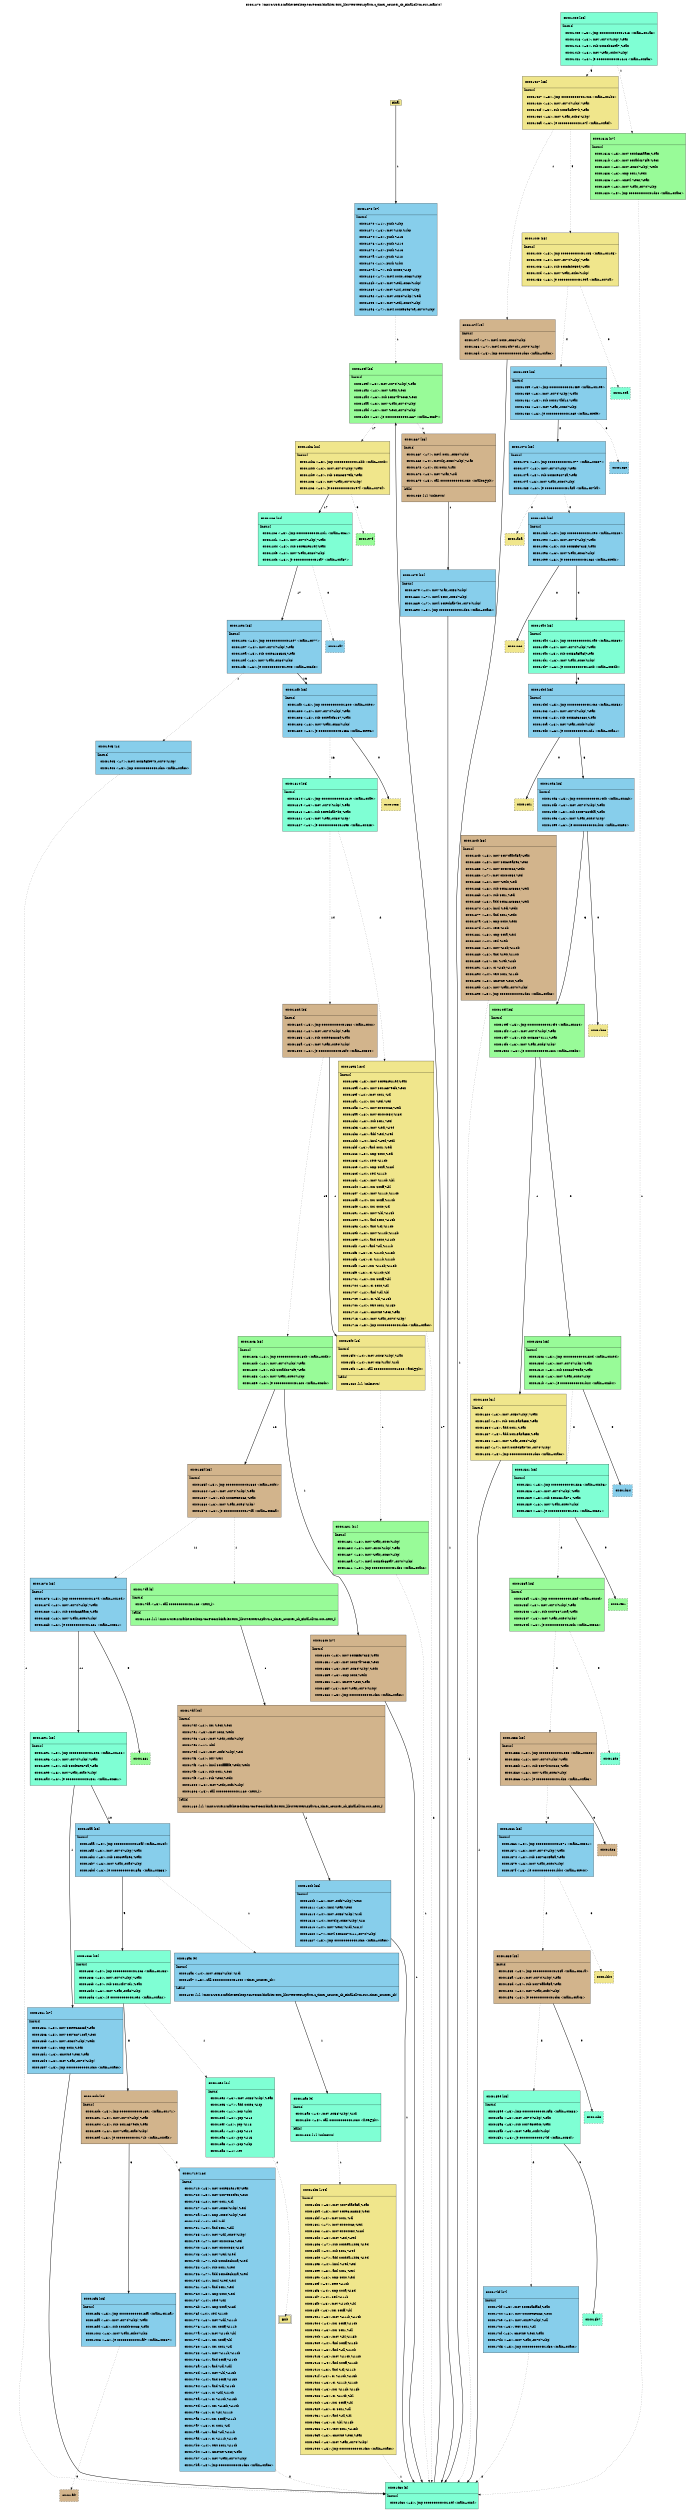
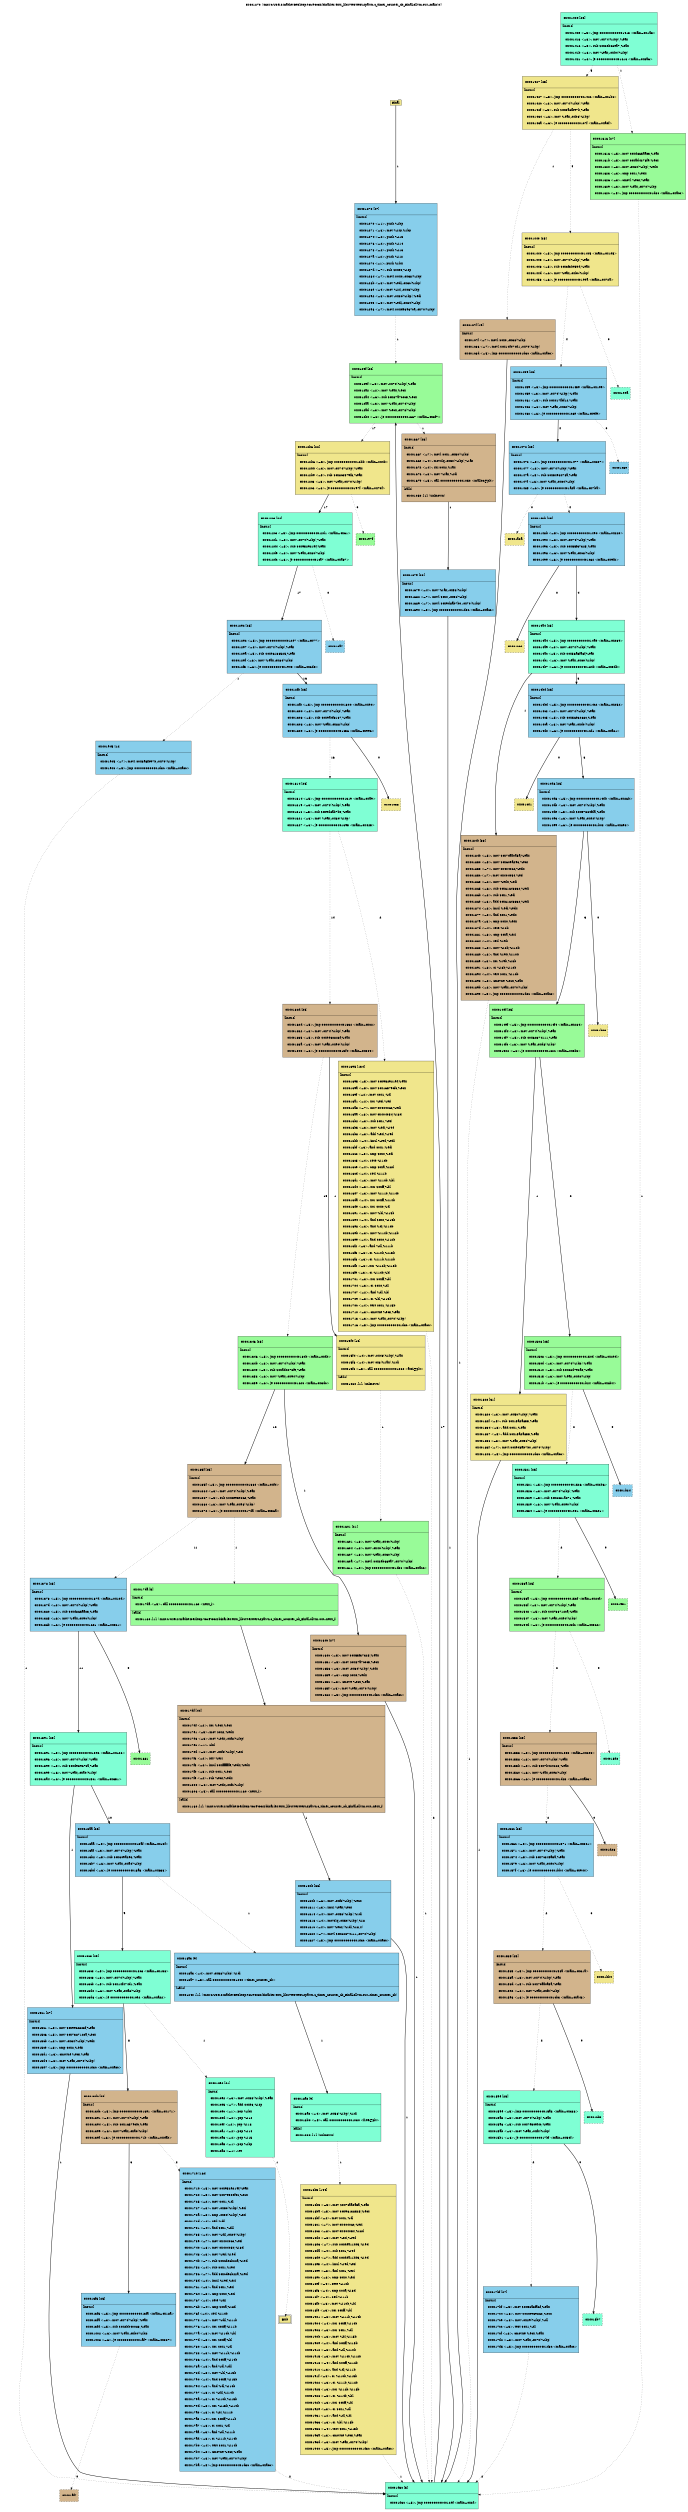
edge "0x4014a4 [25]" -> "0x40184b [88]": added, label "1"
